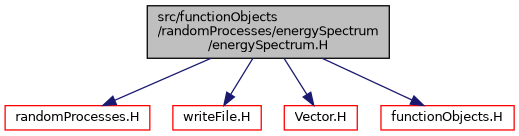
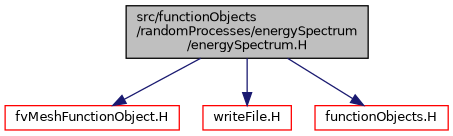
node "randomProcesses.H": label "randomProcesses.H" -> "fvMeshFunctionObject.H"
node "Vector.H": removed
